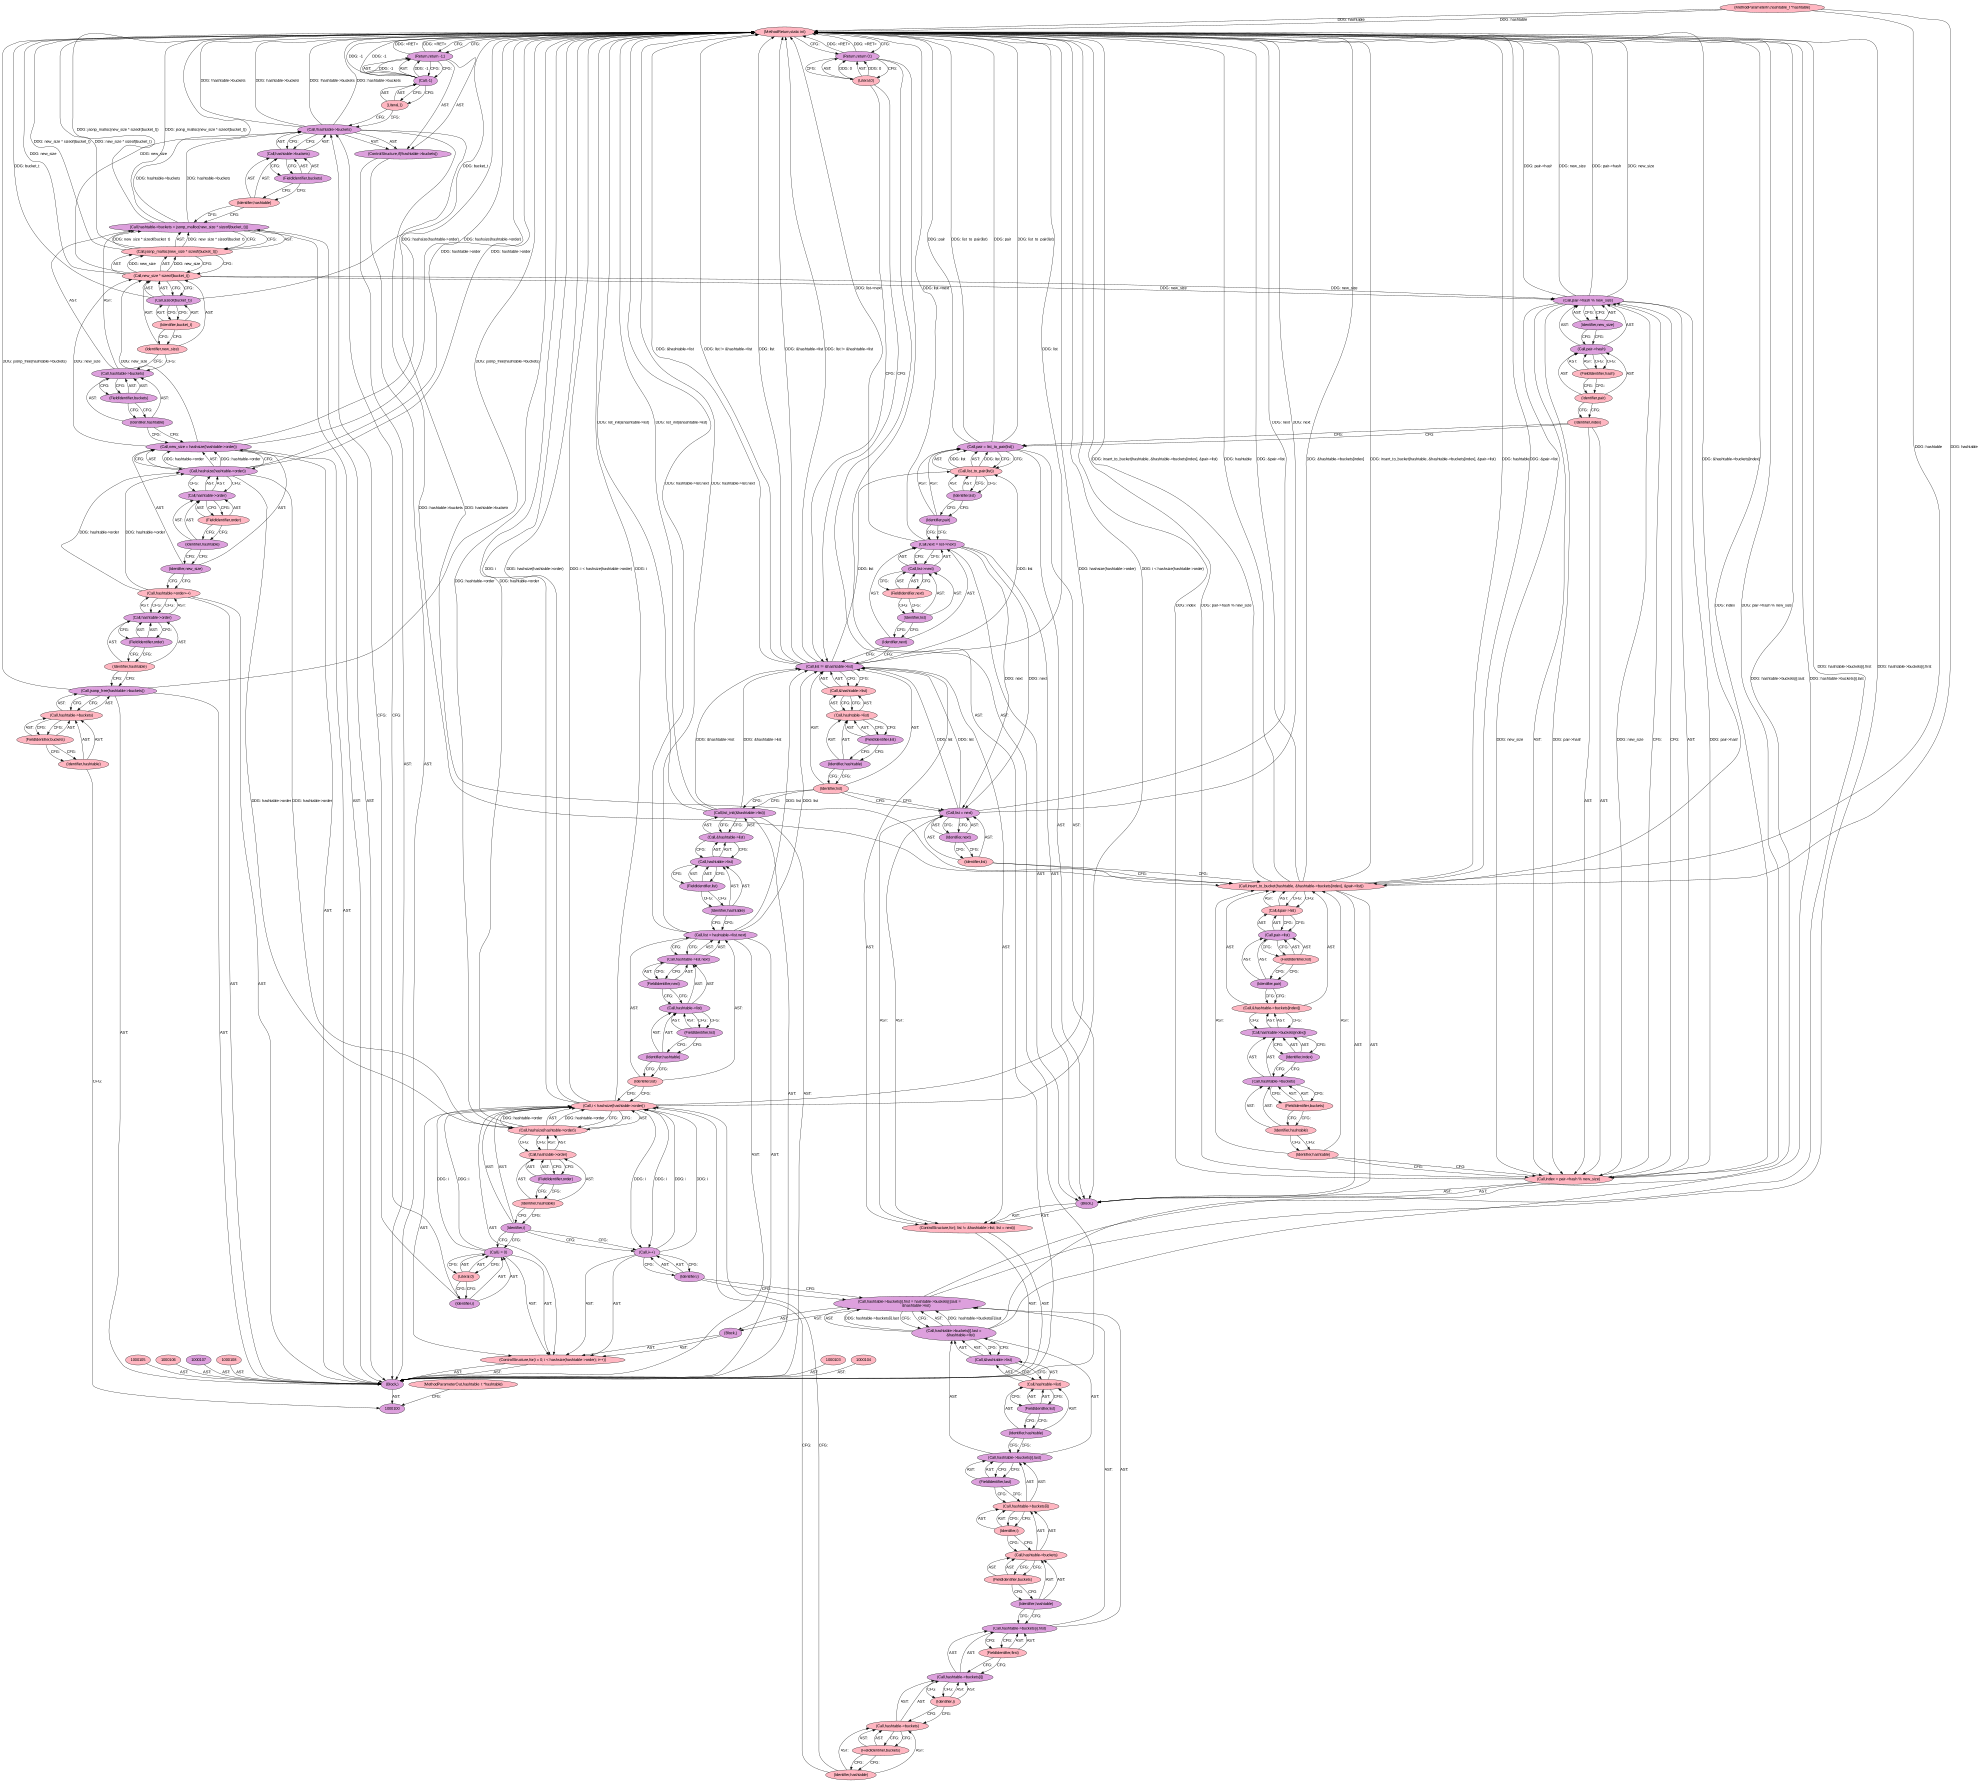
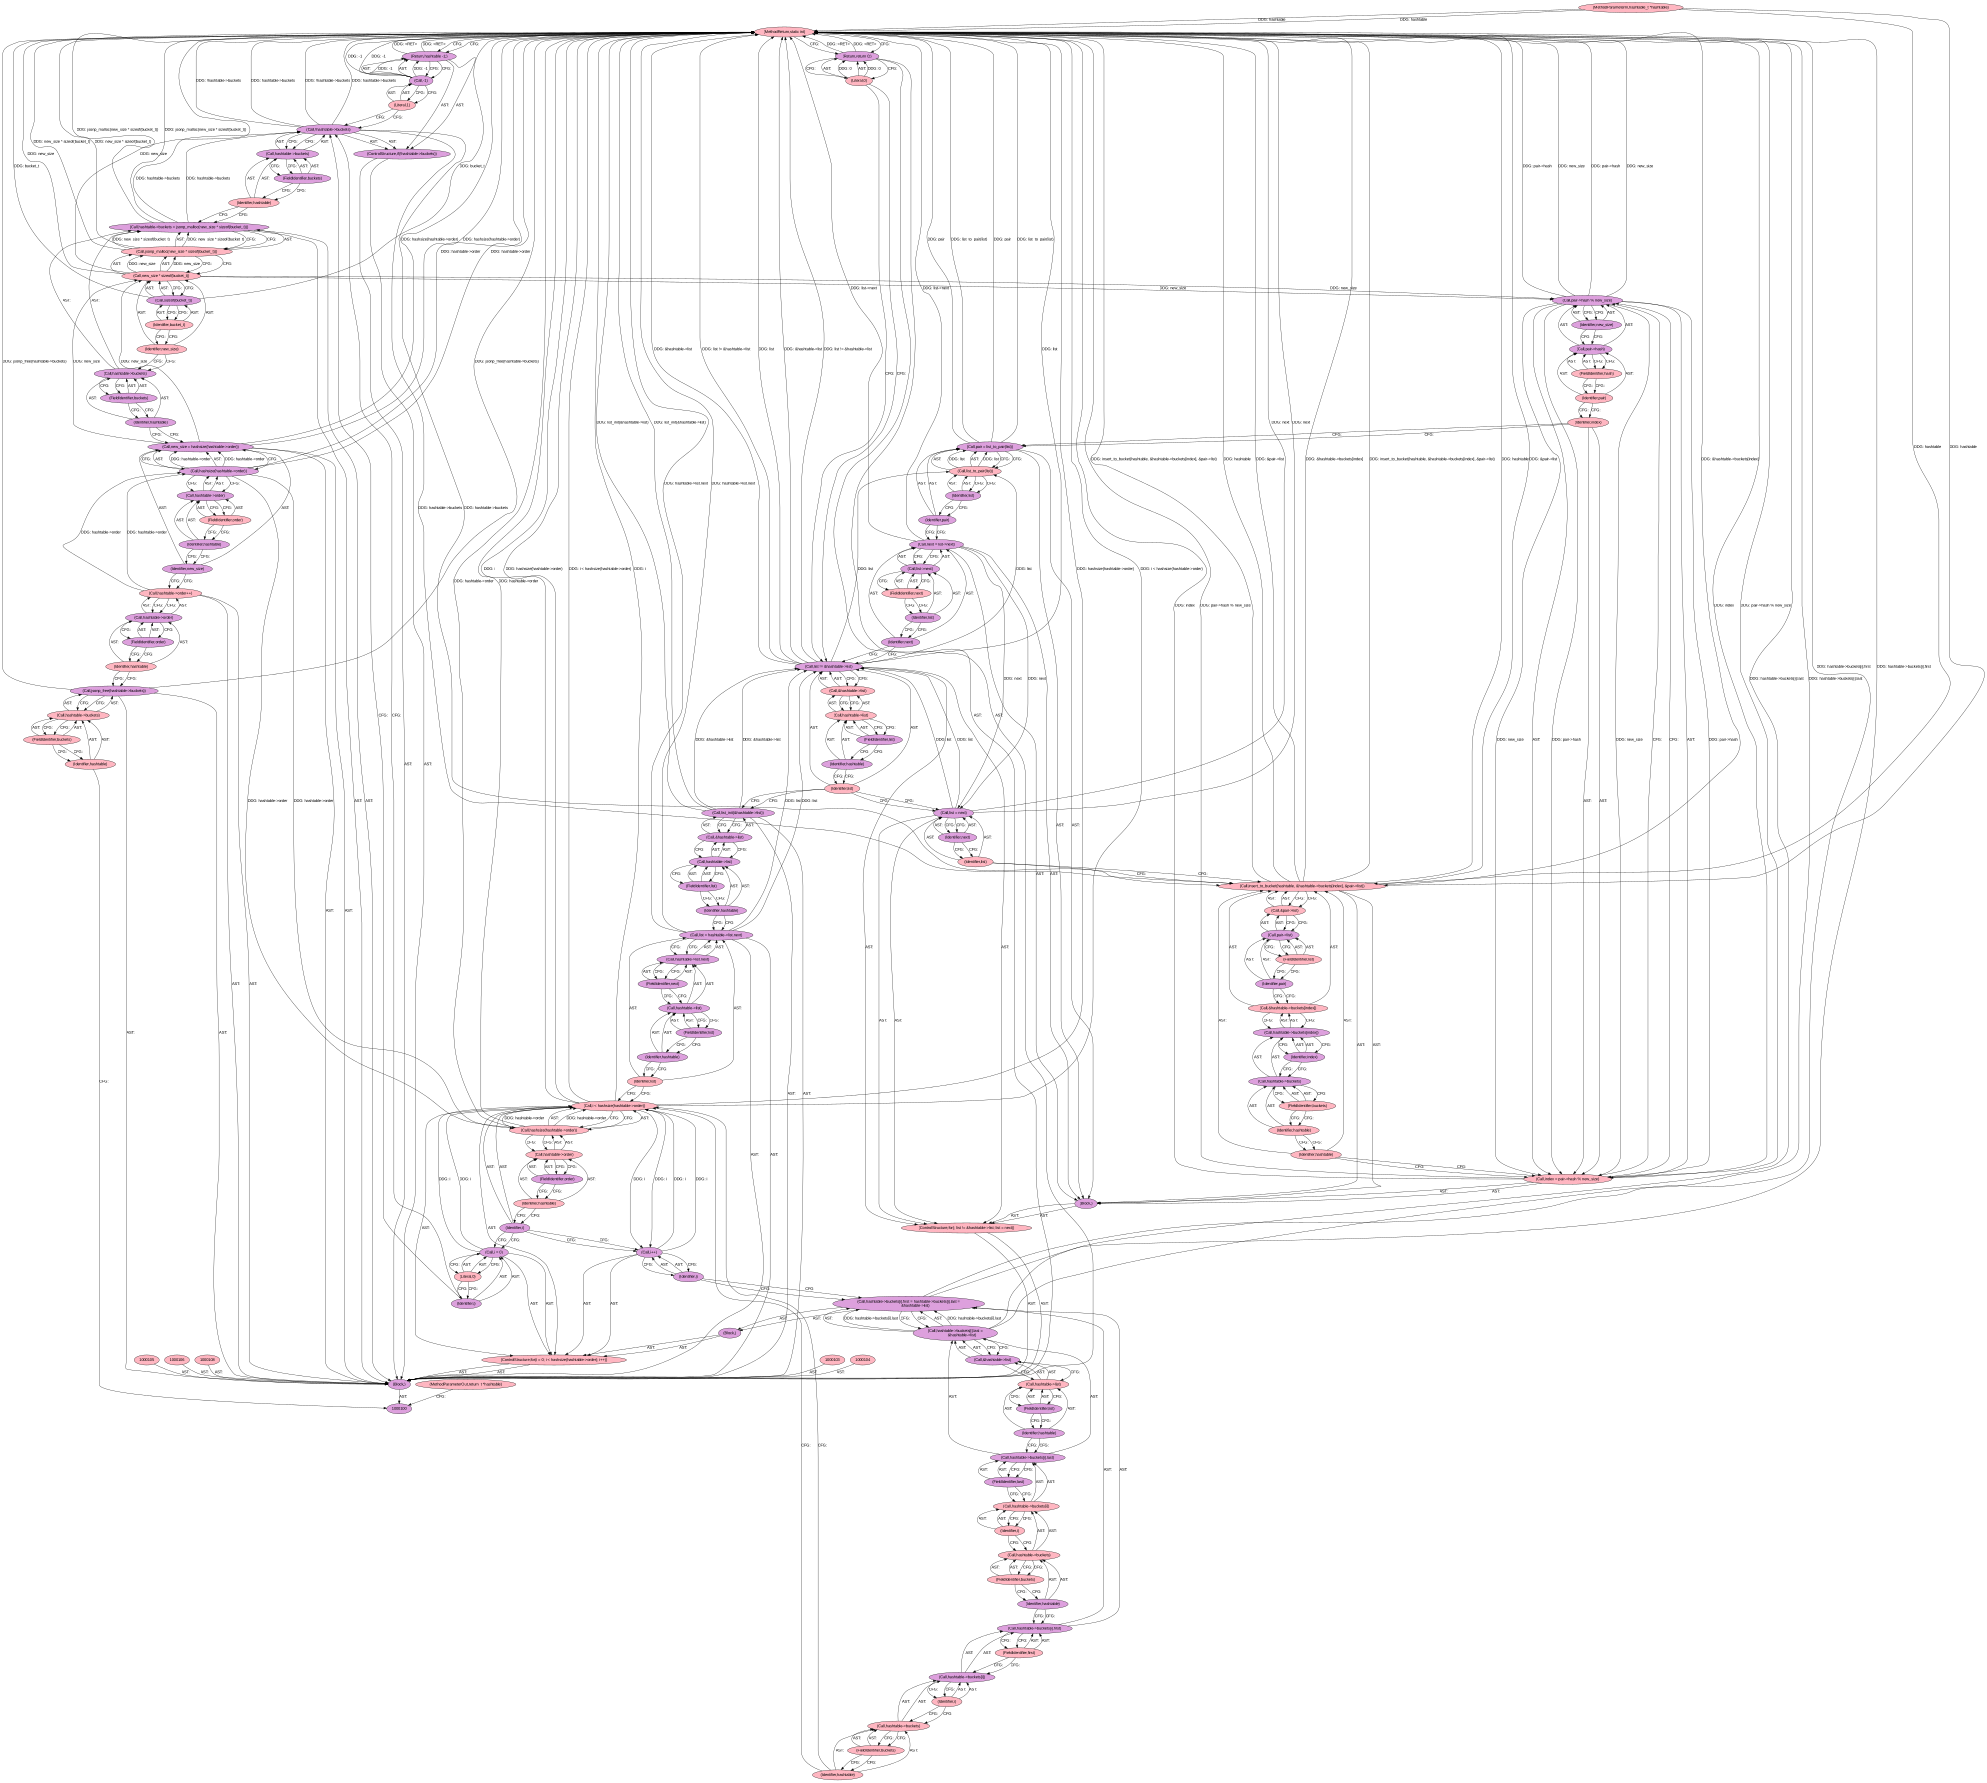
node "(Return,return -1;)": label "(Return,return -1;)" -> "(Return,hashtable -1;)"
node "1000107": removed
node "(MethodParameterOut,hashtable_t *hashtable)": label "(MethodParameterOut,hashtable_t *hashtable)" -> "(MethodParameterOut,return_t *hashtable)"
